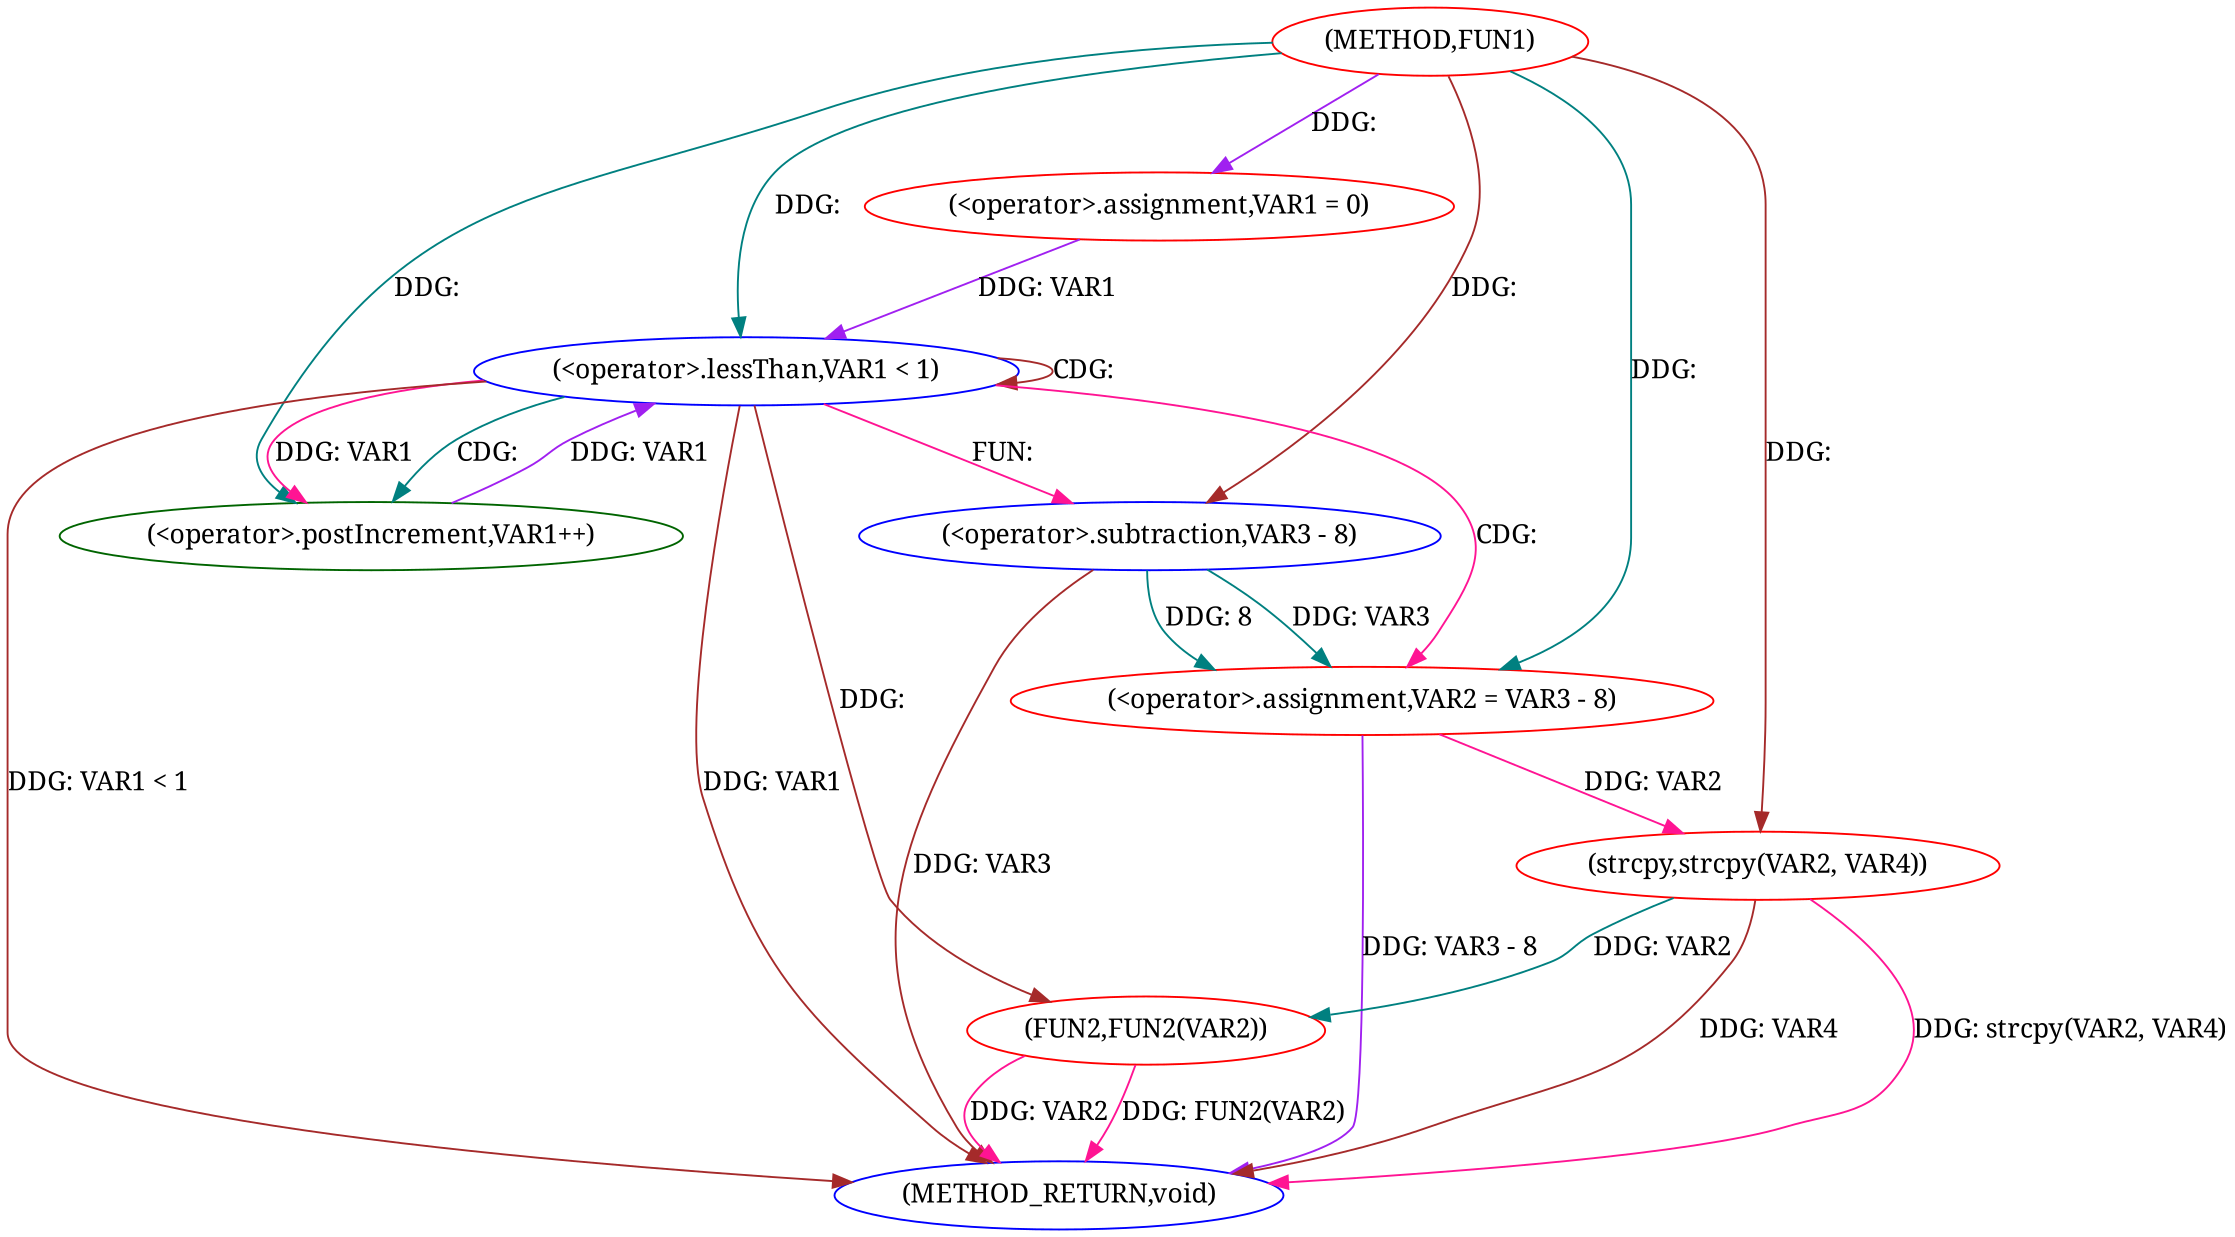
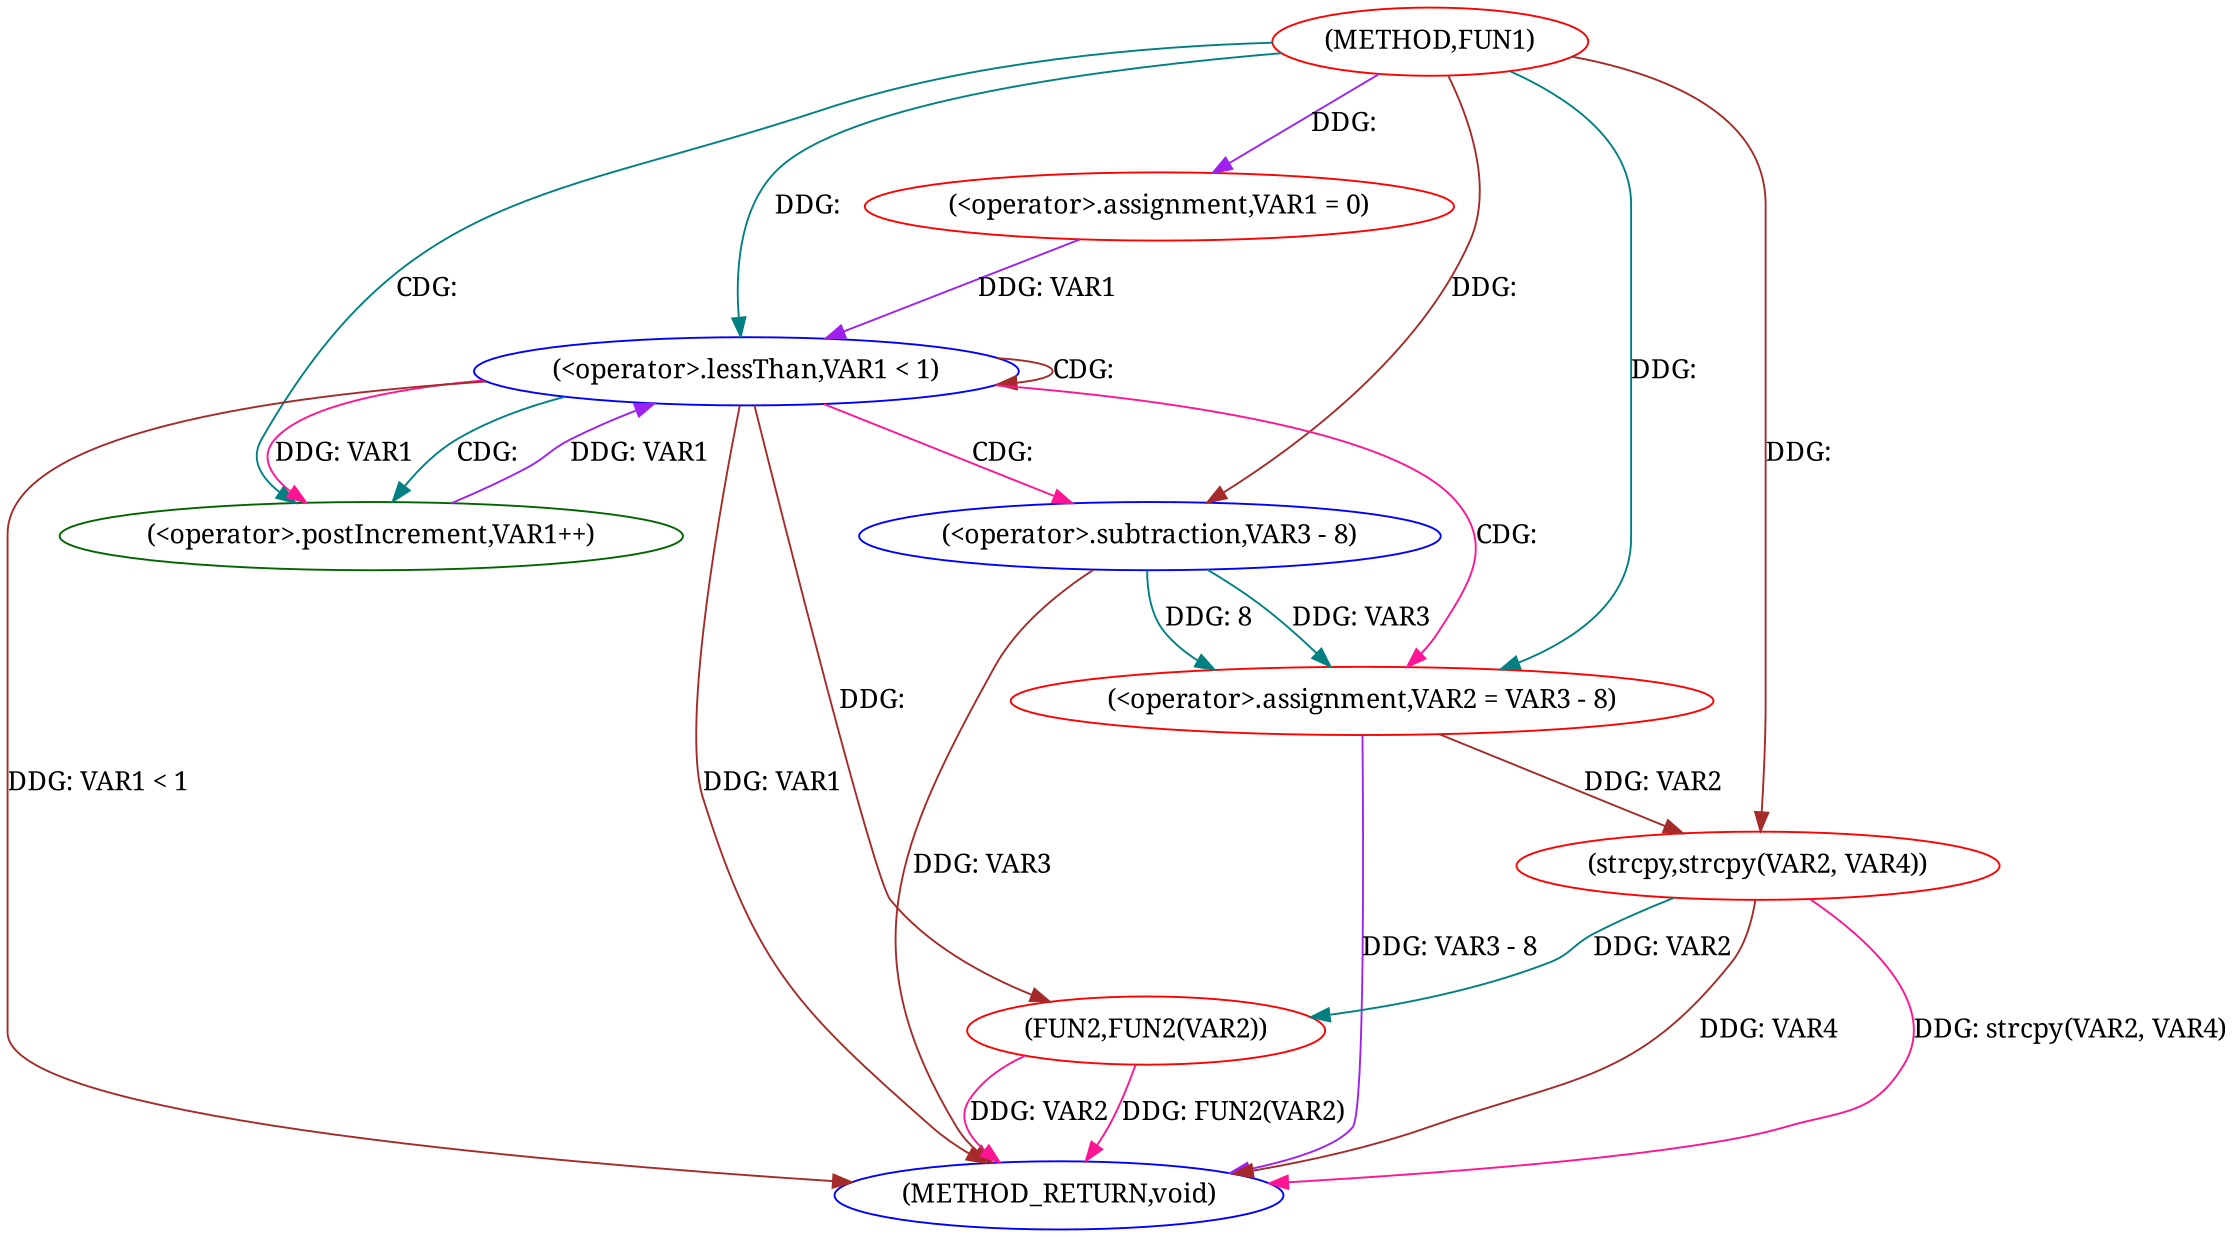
edge "(METHOD,FUN1)" -> "(<operator>.postIncrement,VAR1++)": label "DDG: " -> "CDG: "
edge "(<operator>.lessThan,VAR1 < 1)" -> "(<operator>.subtraction,VAR3 - 8)": label "FUN: " -> "CDG: "
edge "(<operator>.assignment,VAR2 = VAR3 - 8)" -> "(strcpy,strcpy(VAR2, VAR4))": color deeppink -> brown
